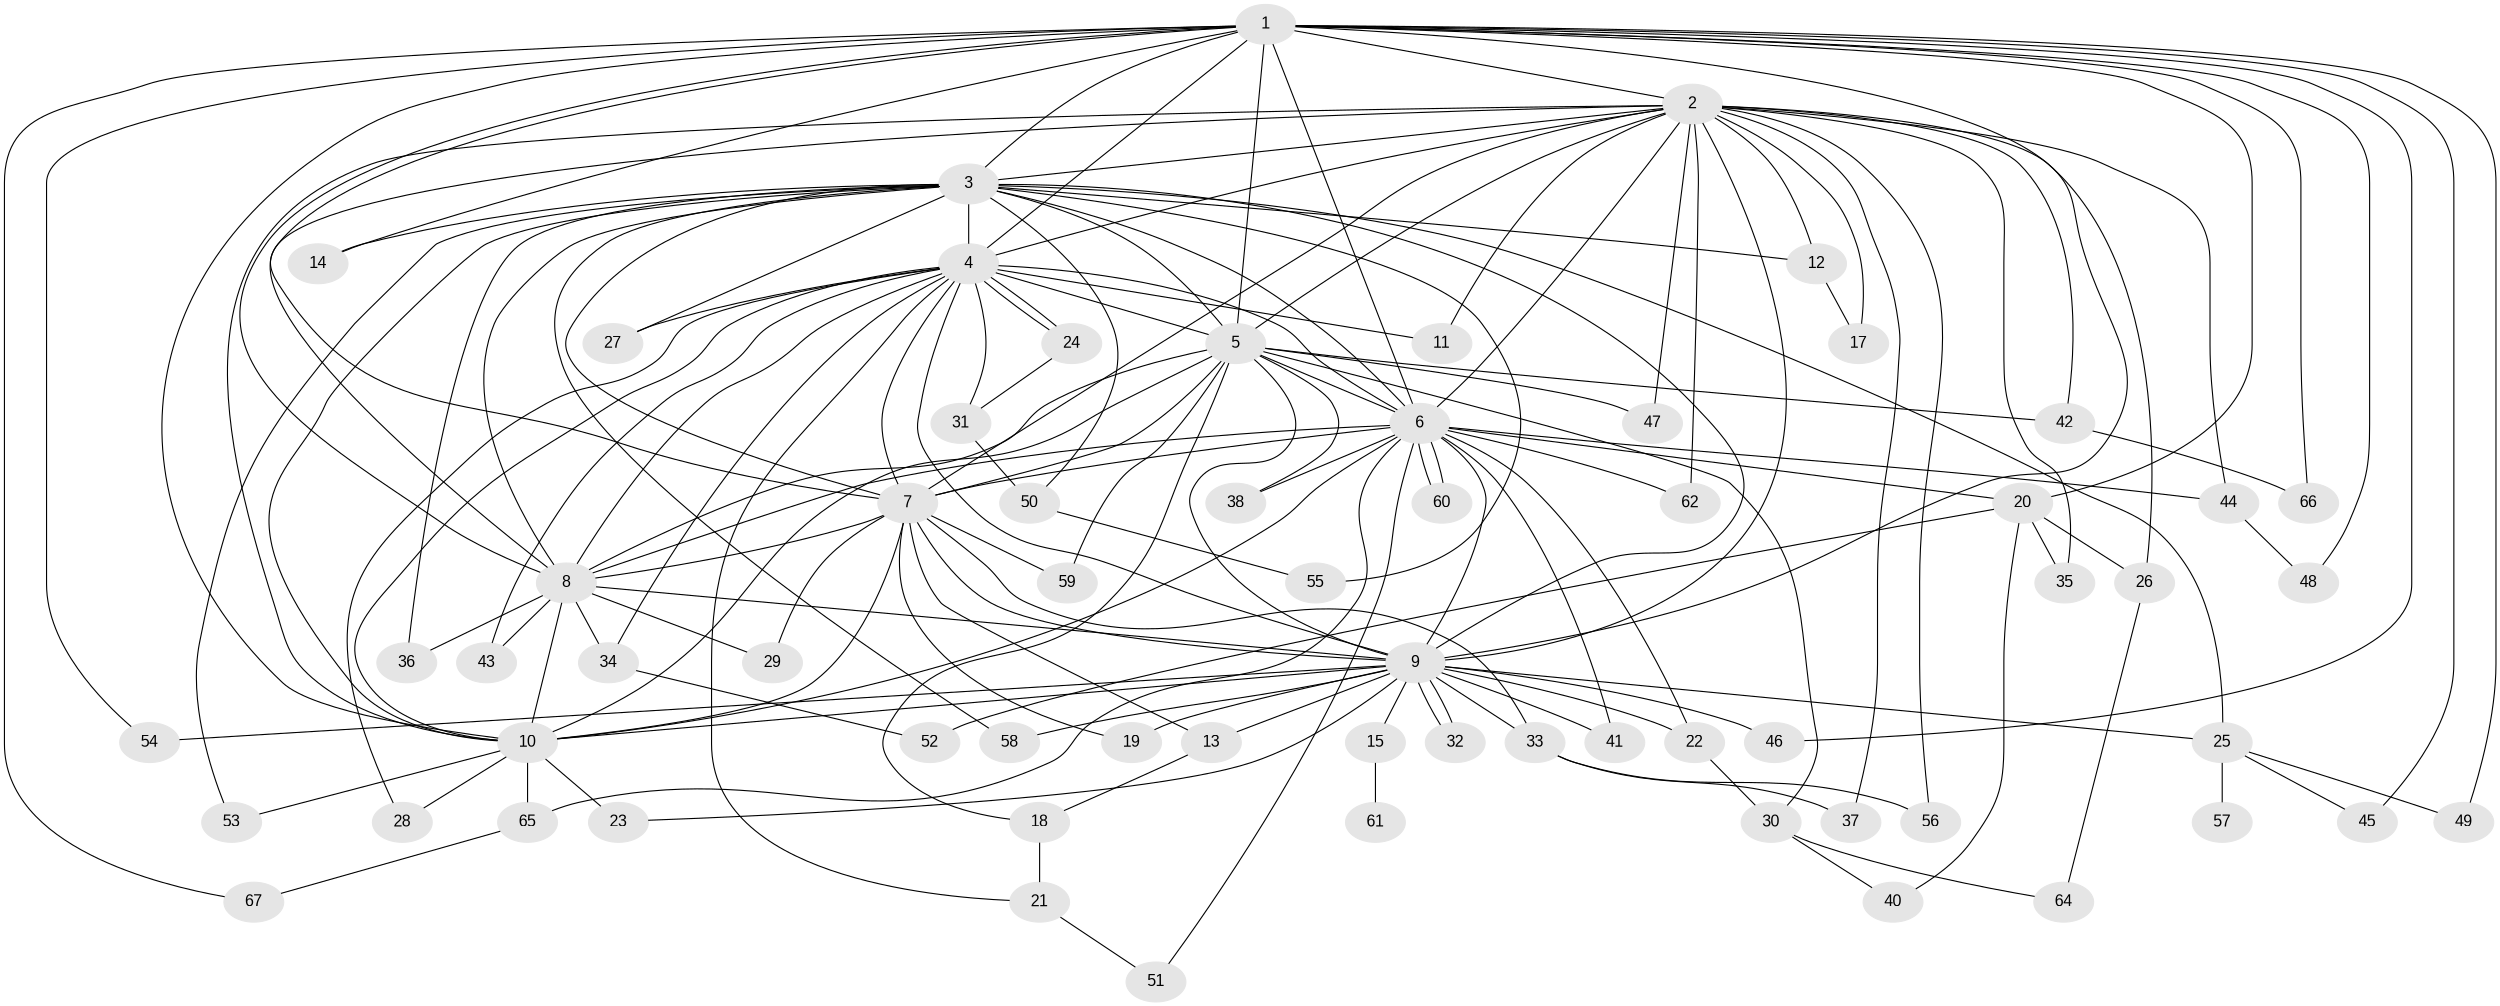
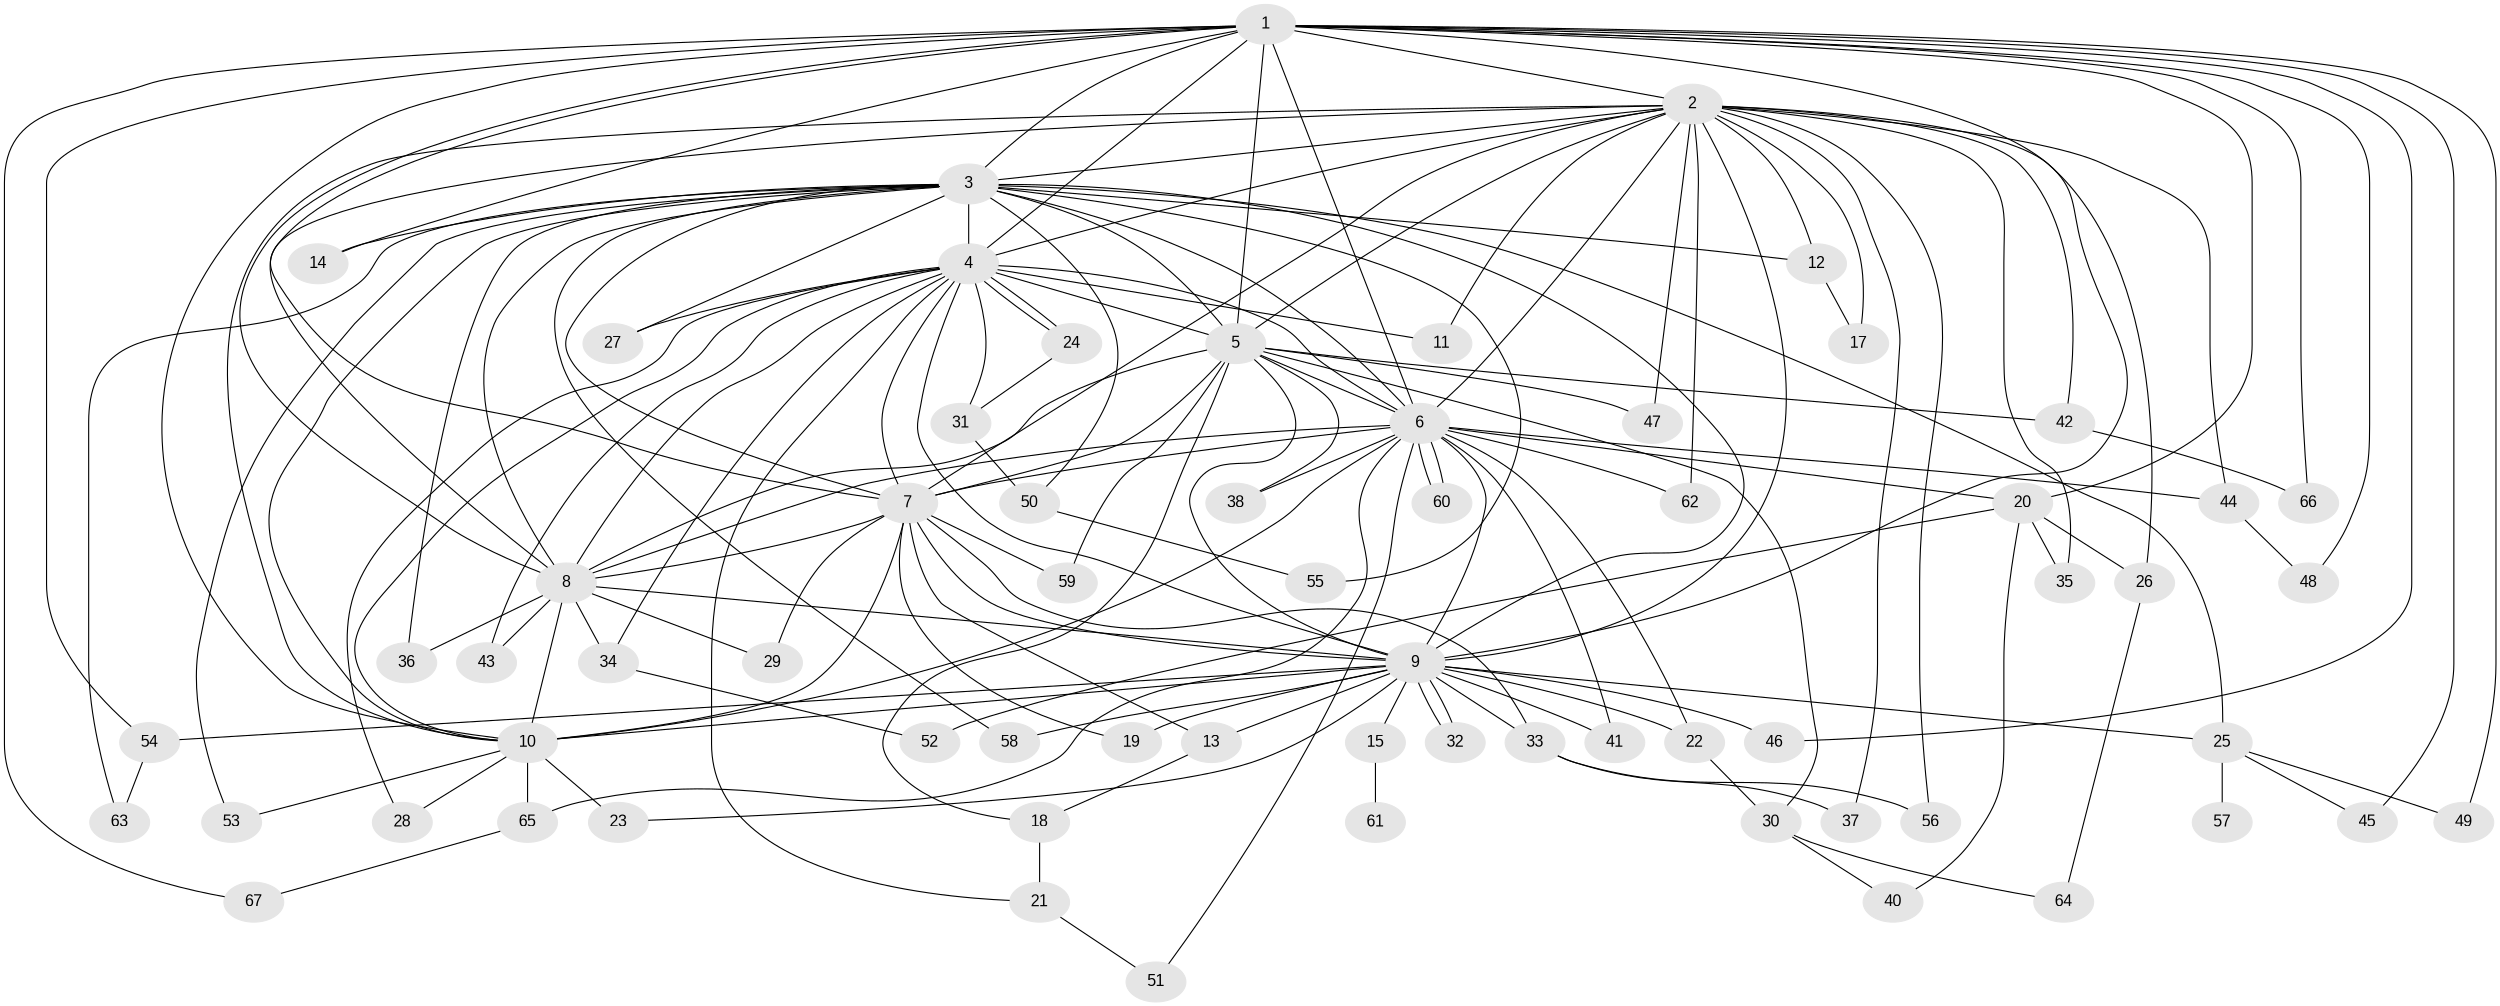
edge "5" -- "10": removed
node "63": added
